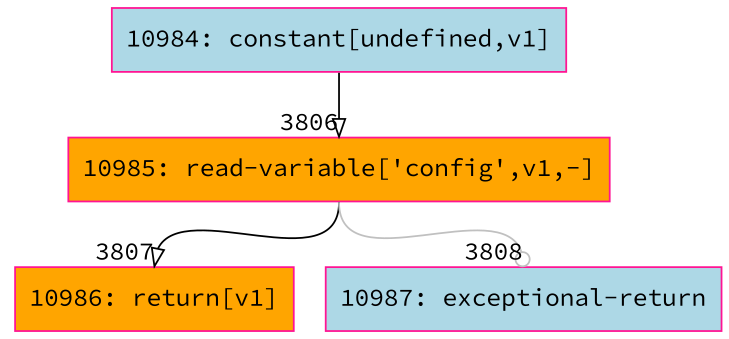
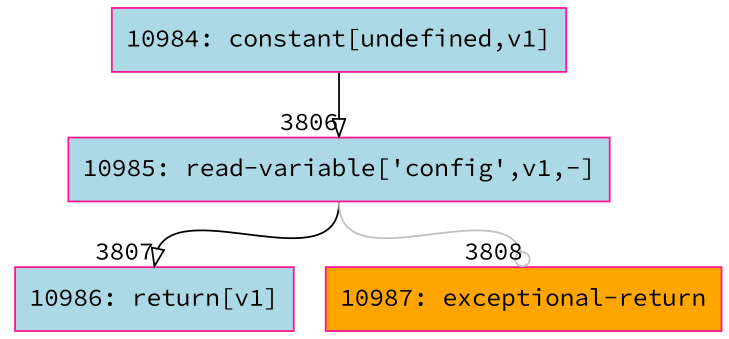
node "10985: read-variable['config',v1,-]": fillcolor orange -> lightblue
node "10986: return[v1]": fillcolor orange -> lightblue
node "10987: exceptional-return": fillcolor lightblue -> orange
